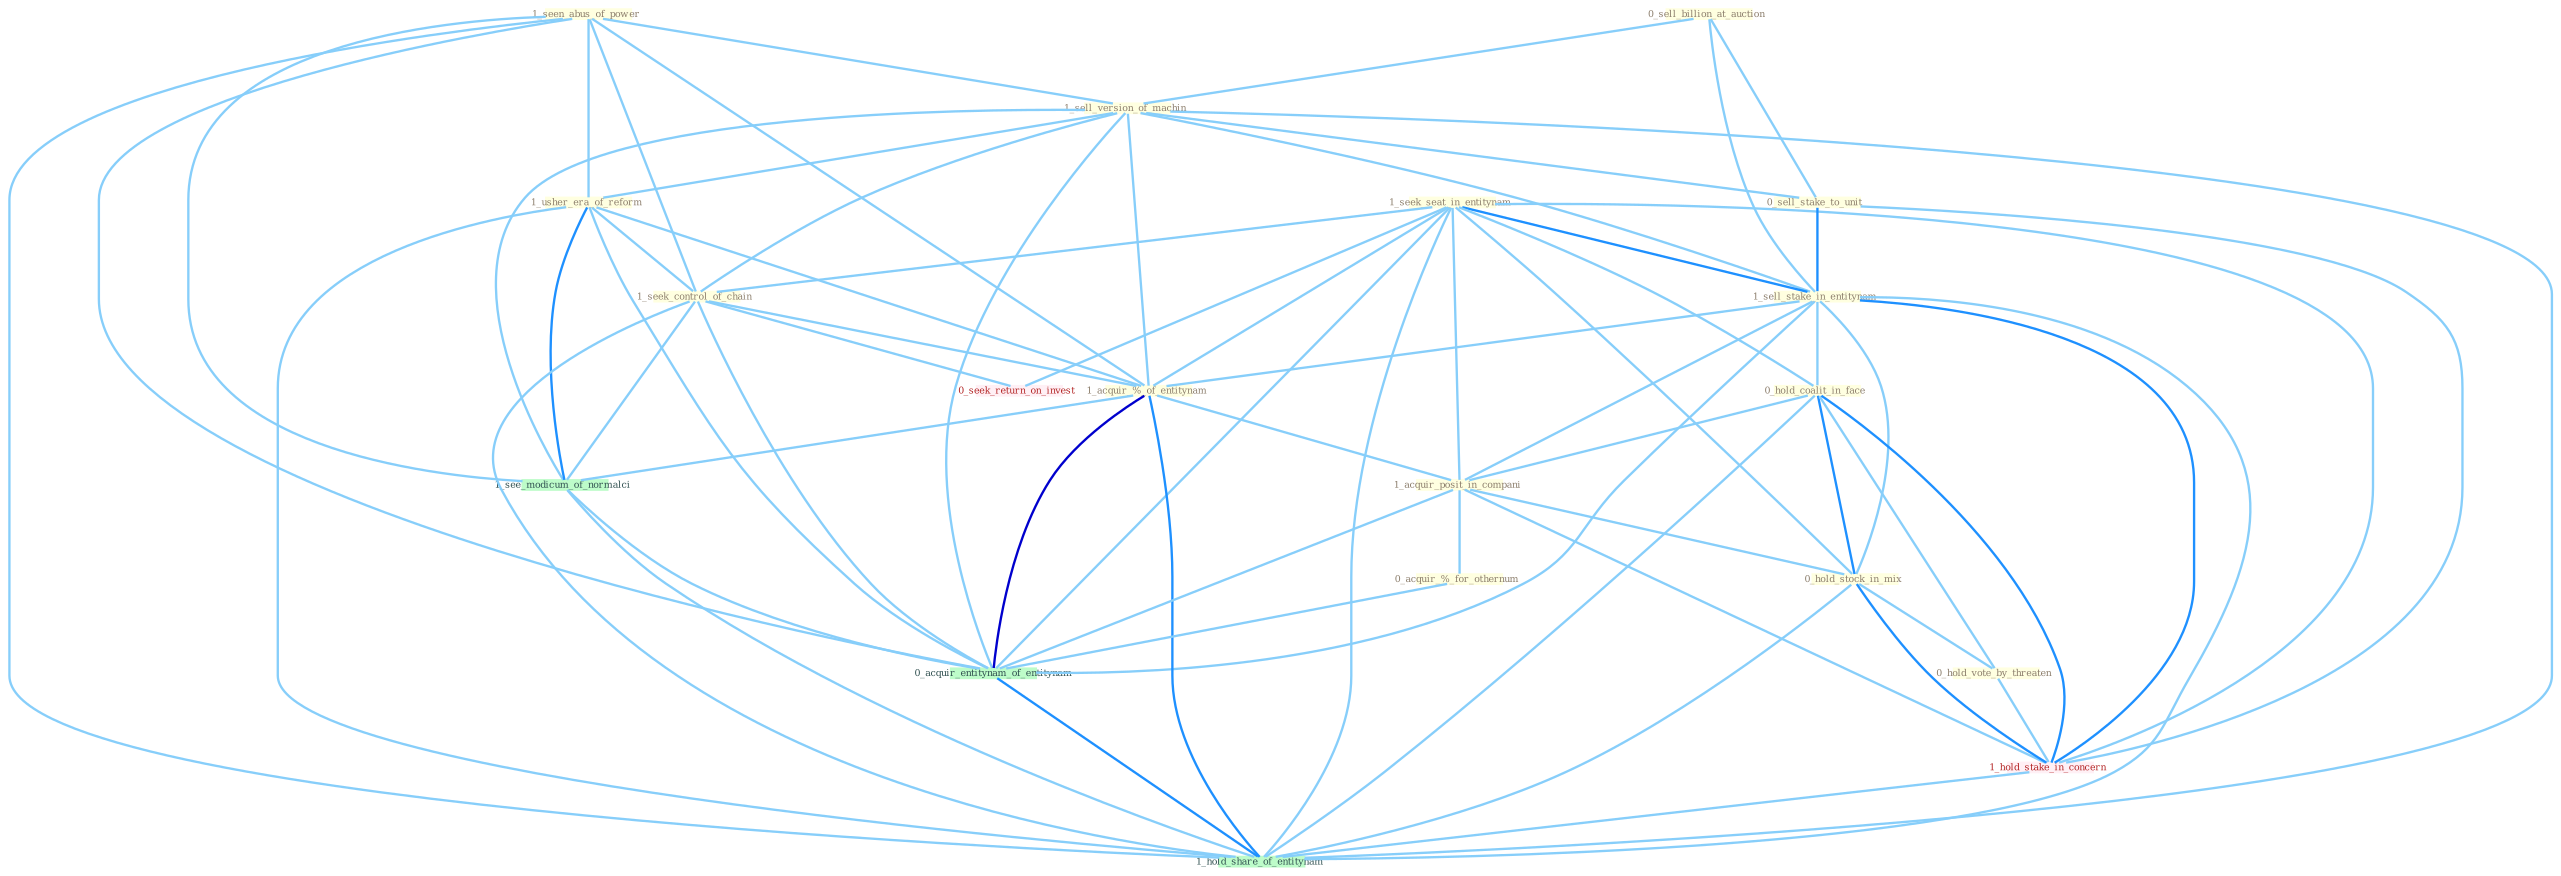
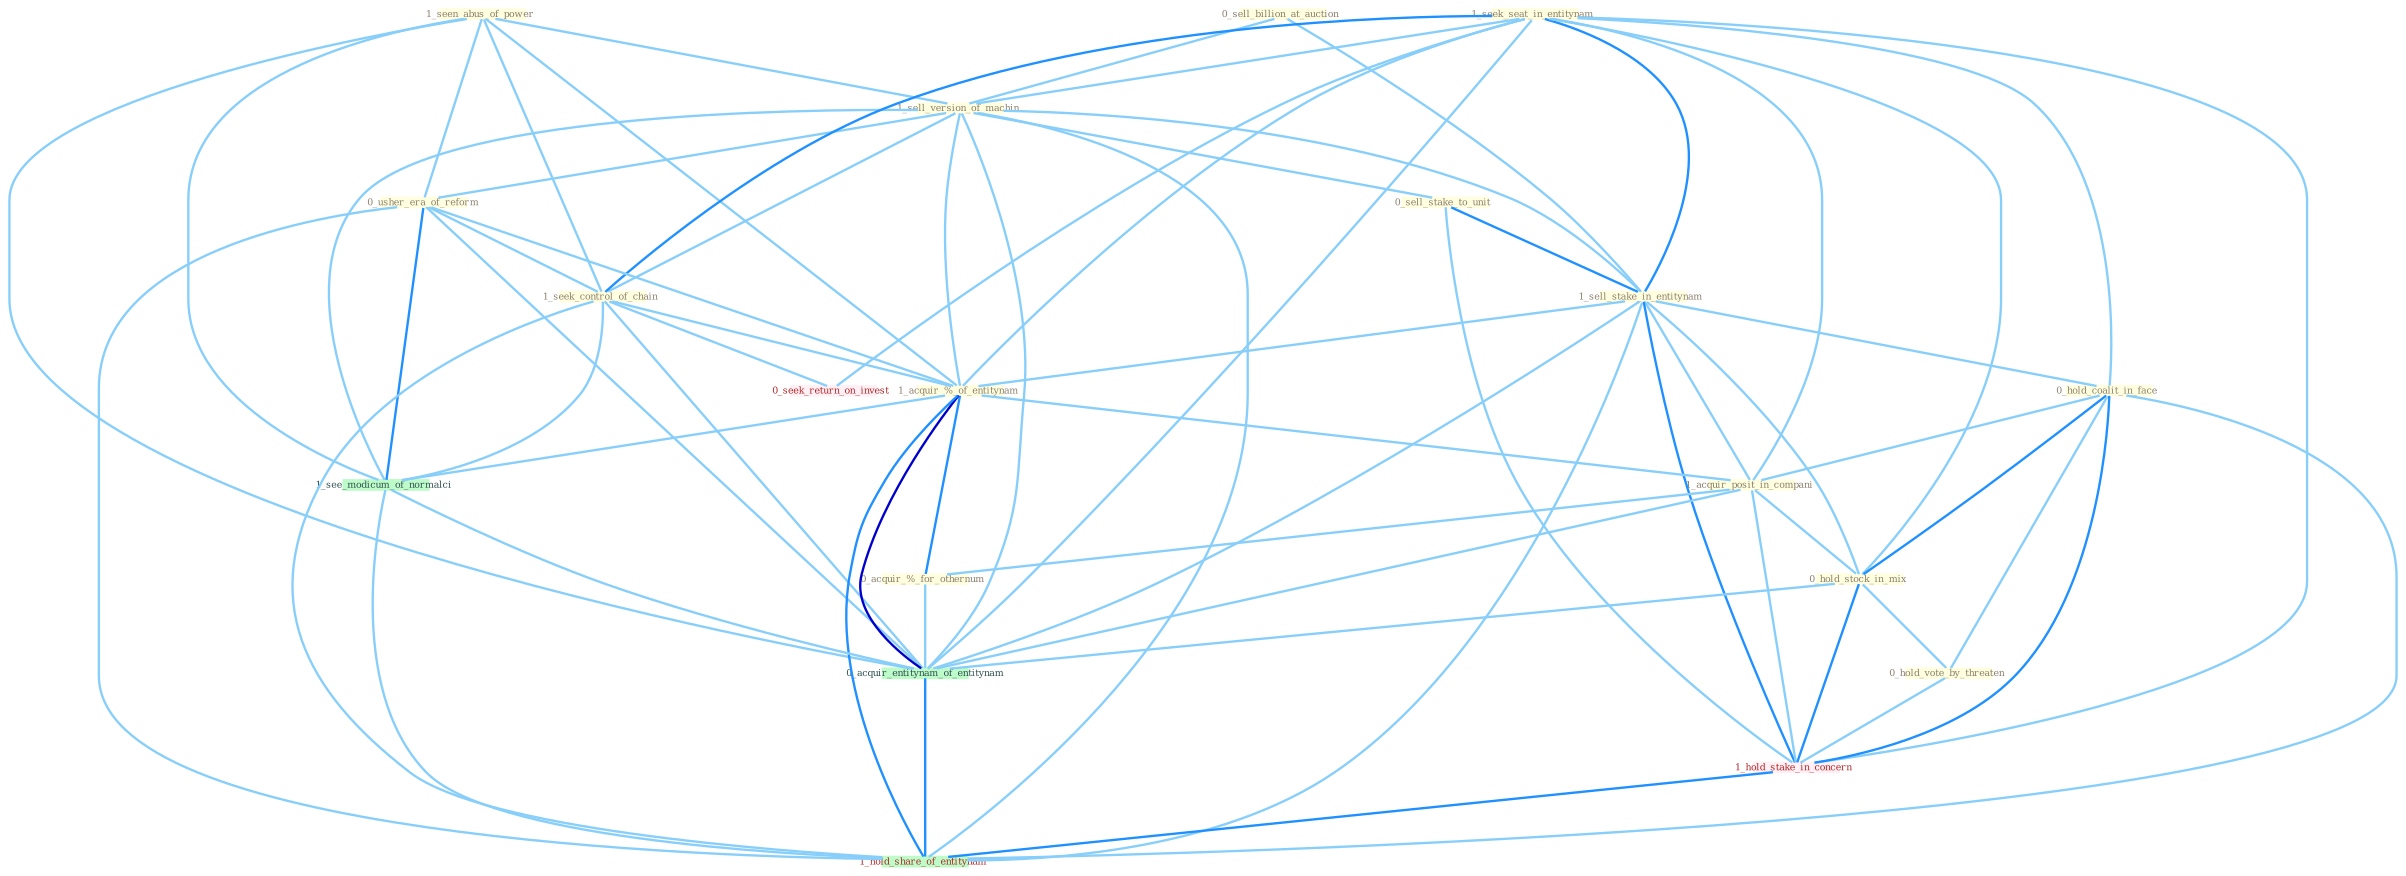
edge "0_sell_billion_at_auction" -- "0_sell_stake_to_unit": removed
node "1_usher_era_of_reform": label "1_usher_era_of_reform" -> "0_usher_era_of_reform"
edge "1_seek_seat_in_entitynam" -- "1_seek_control_of_chain": color #87cefa -> #1e90ff
edge "1_acquir_%_of_entitynam" -- "0_acquir_%_for_othernum": added
edge "1_seek_seat_in_entitynam" -- "1_hold_share_of_entitynam": now "1_seek_seat_in_entitynam" -- "1_sell_version_of_machin"
edge "1_seen_abus_of_power" -- "1_hold_share_of_entitynam": removed
edge "0_hold_stock_in_mix" -- "1_hold_share_of_entitynam": now "0_hold_stock_in_mix" -- "0_acquir_entitynam_of_entitynam"
edge "1_hold_stake_in_concern" -- "1_hold_share_of_entitynam": color #87cefa -> #1e90ff
node "1_hold_share_of_entitynam": fontcolor #2f4f4f -> #b22222
